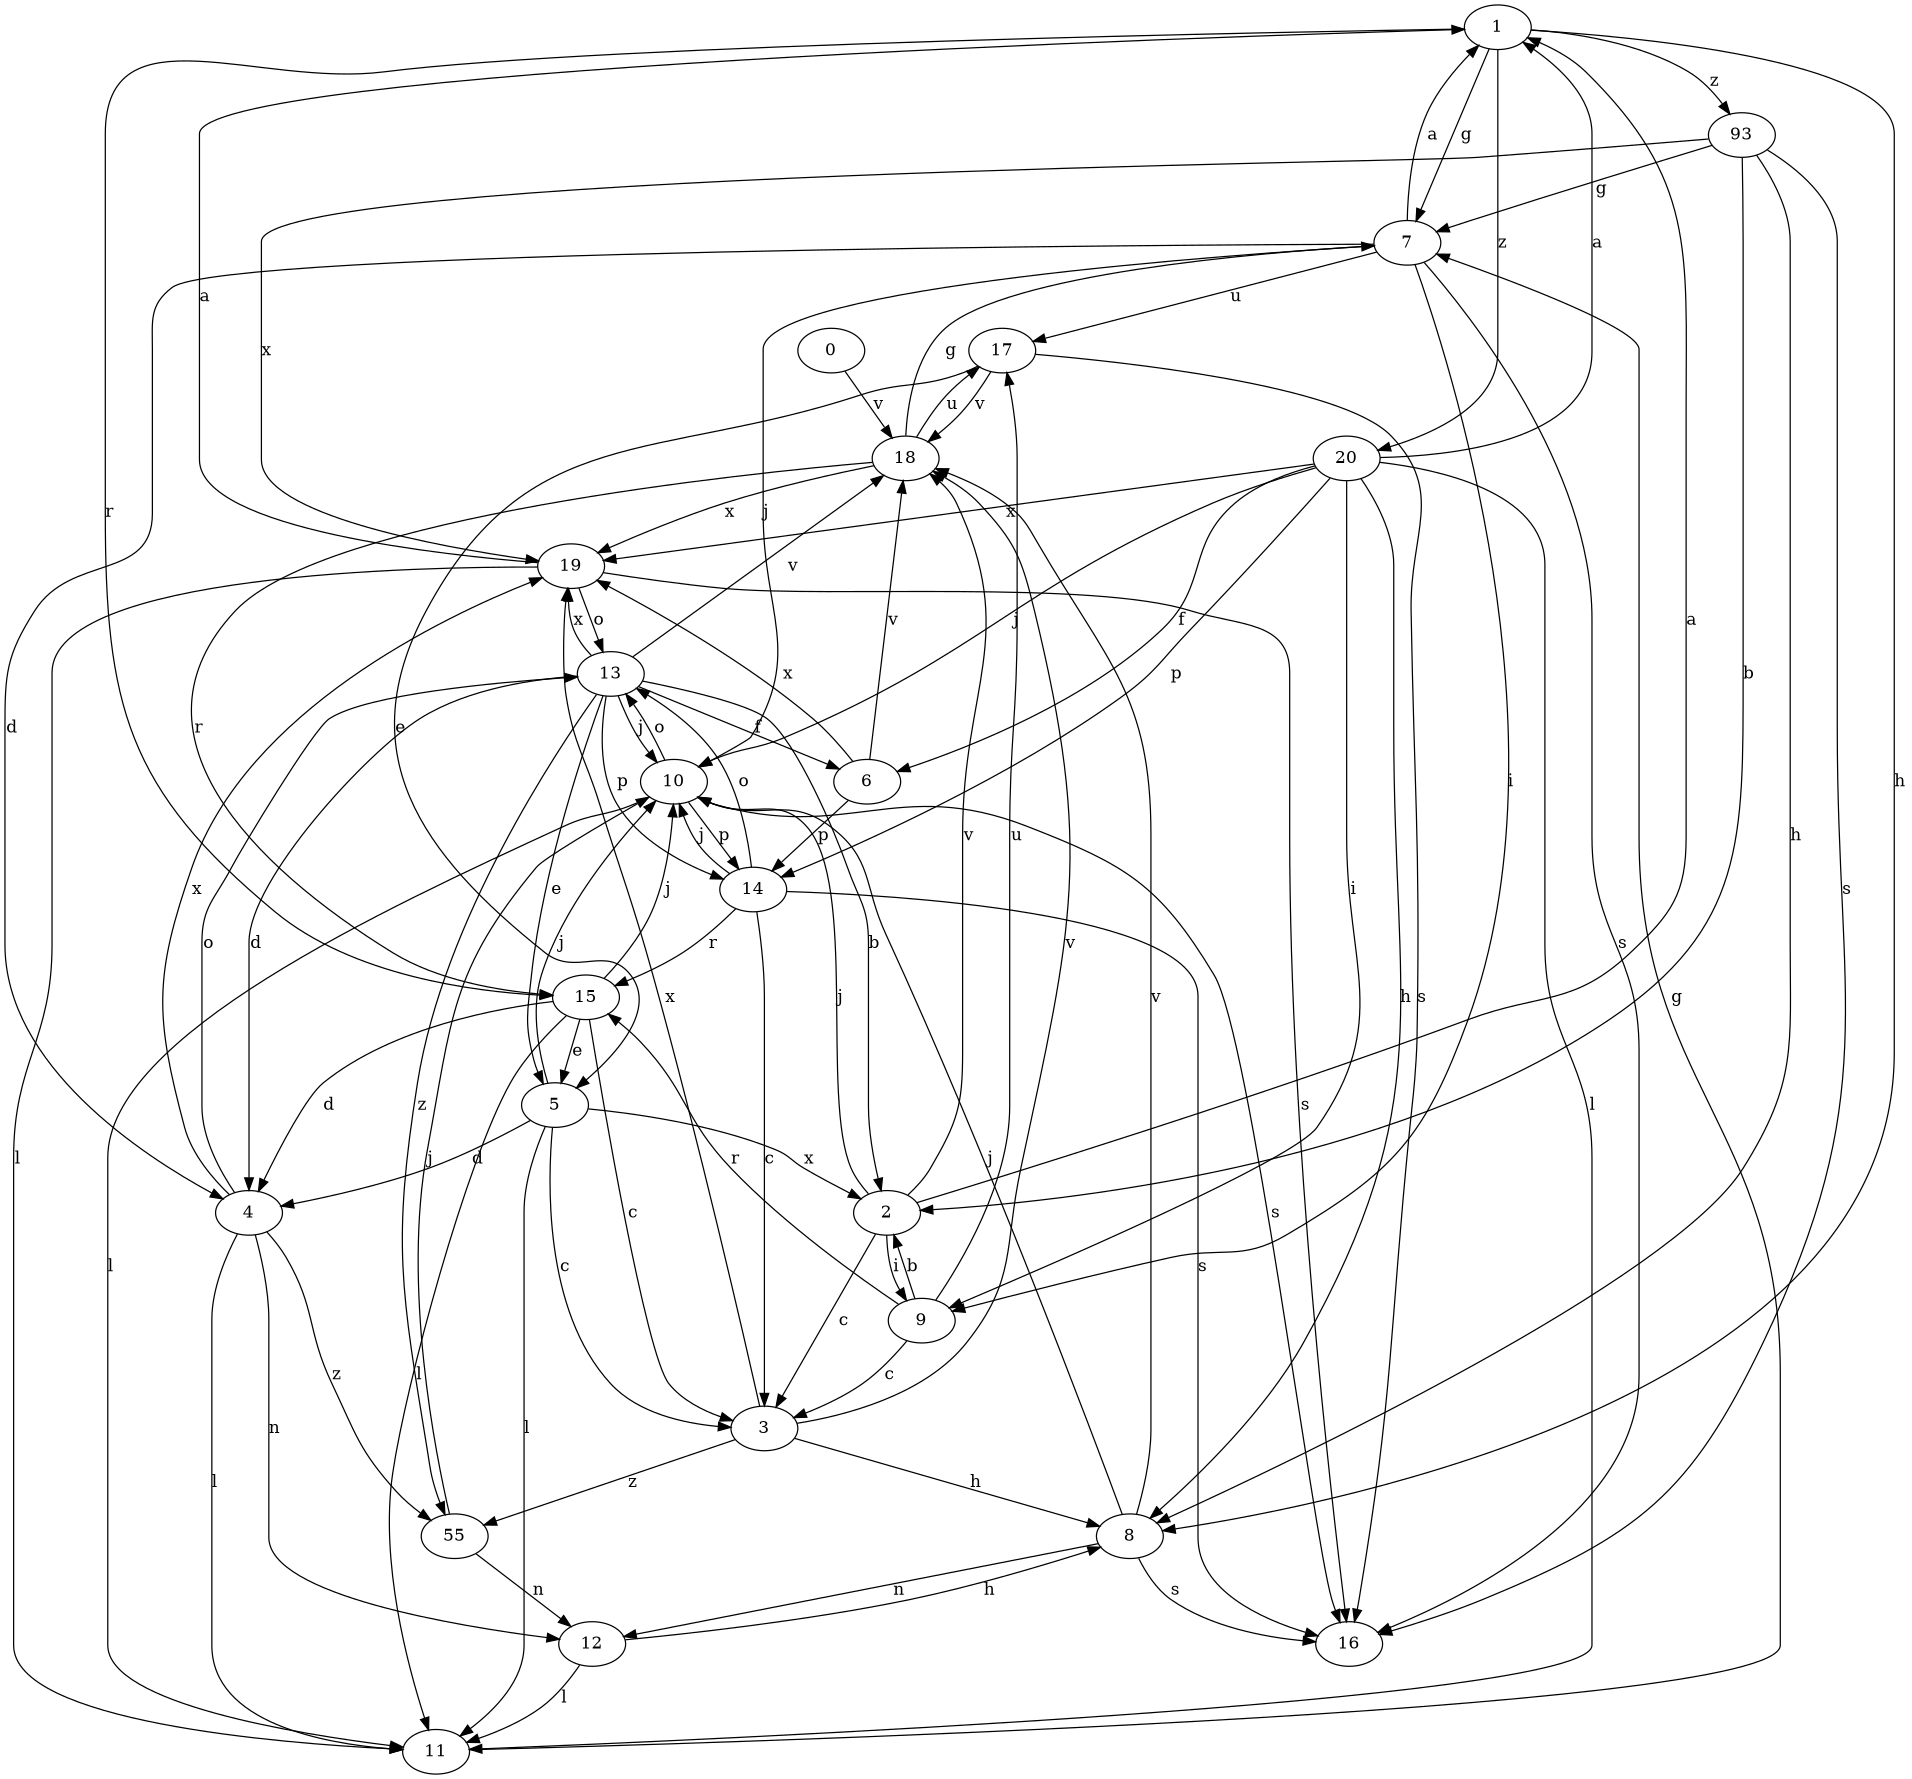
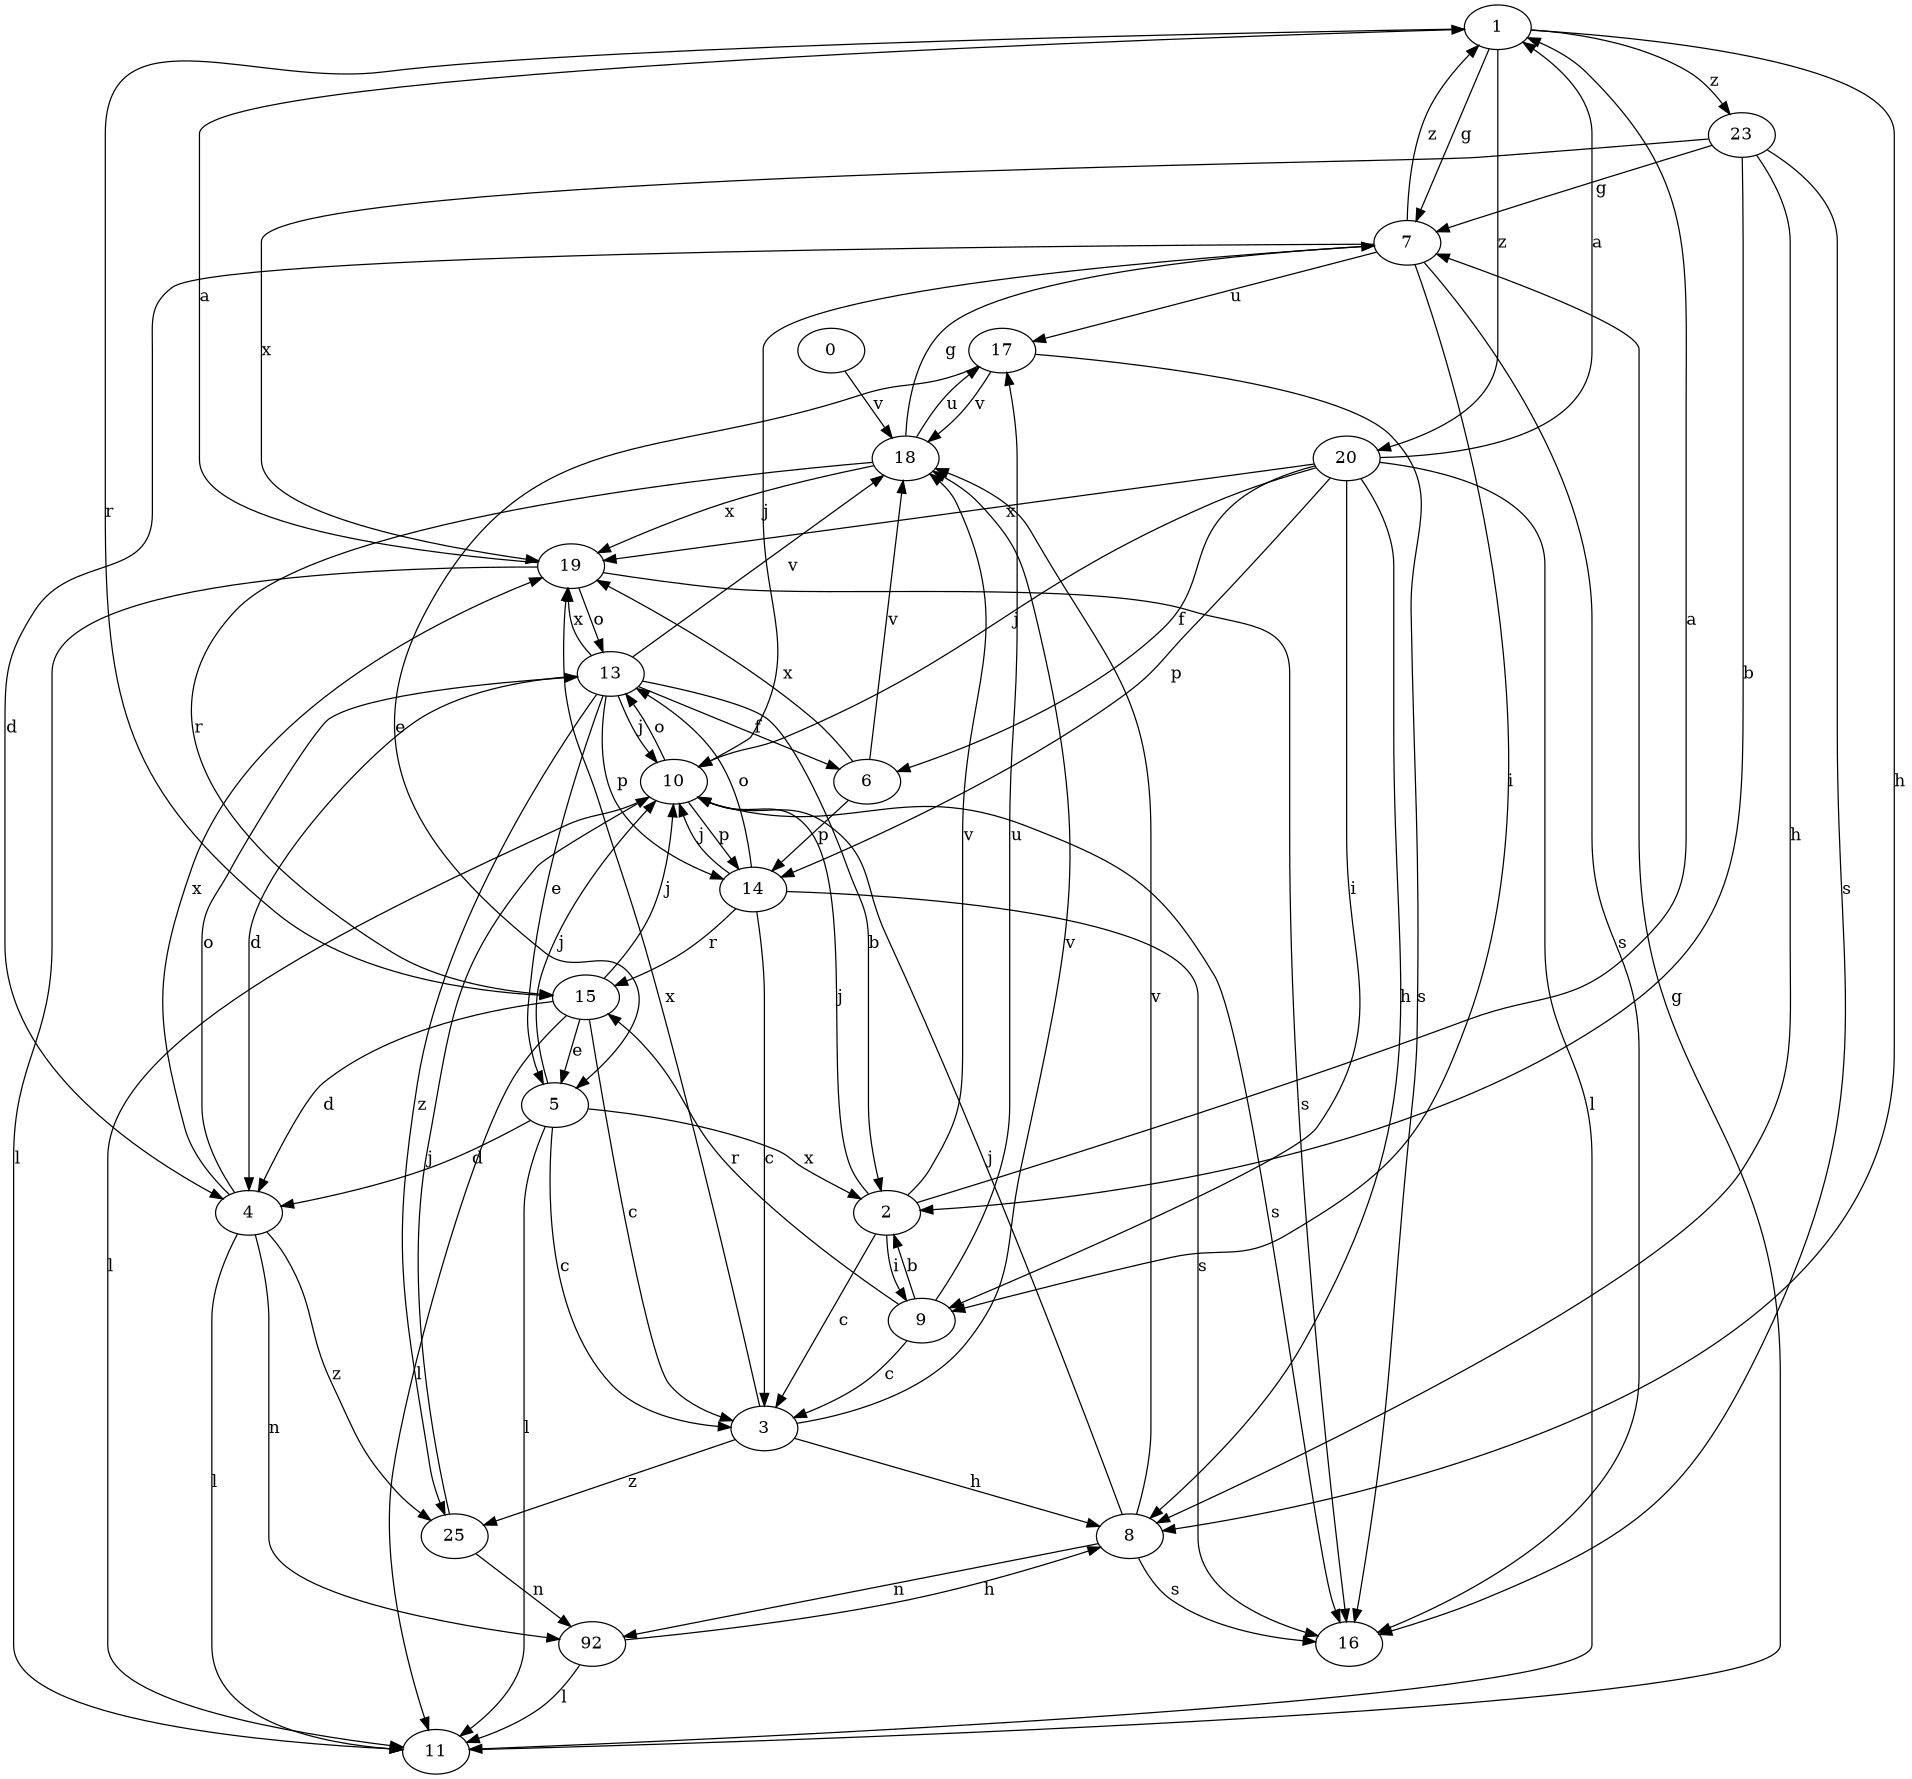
edge "7" -> "1": label "a" -> "z"
node "93": label "93" -> "23"
node "55": label "55" -> "25"
node "12": label "12" -> "92"
